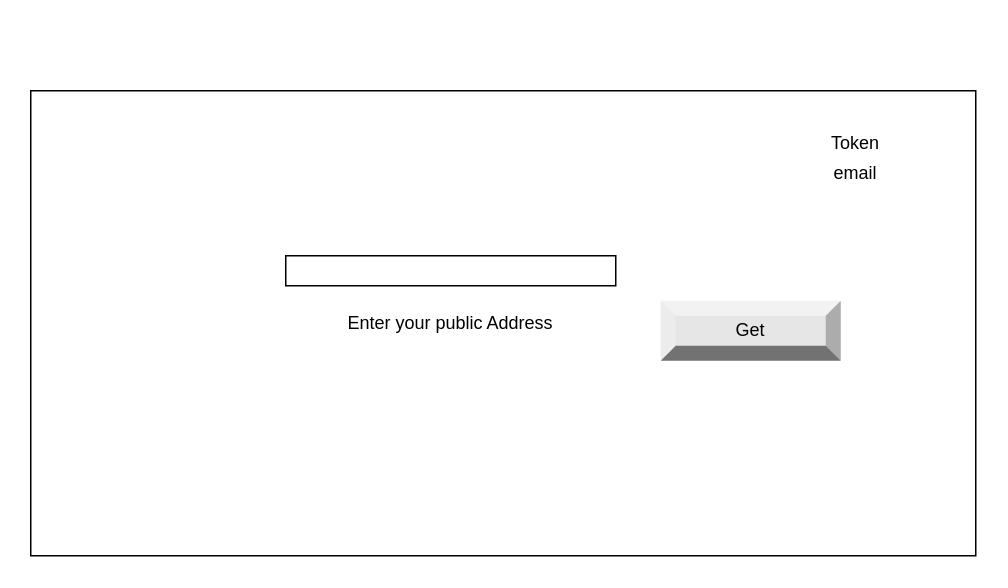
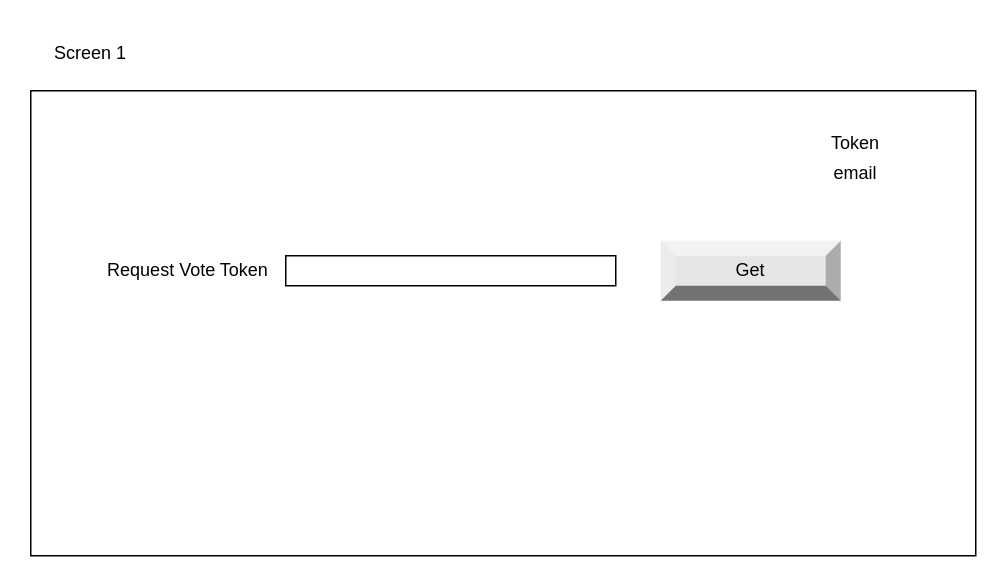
node "Screen 1": added
node "Request Vote Token": added
node "Enter your public Address": removed
node "Get": moved (751, 331) -> (751, 271)
